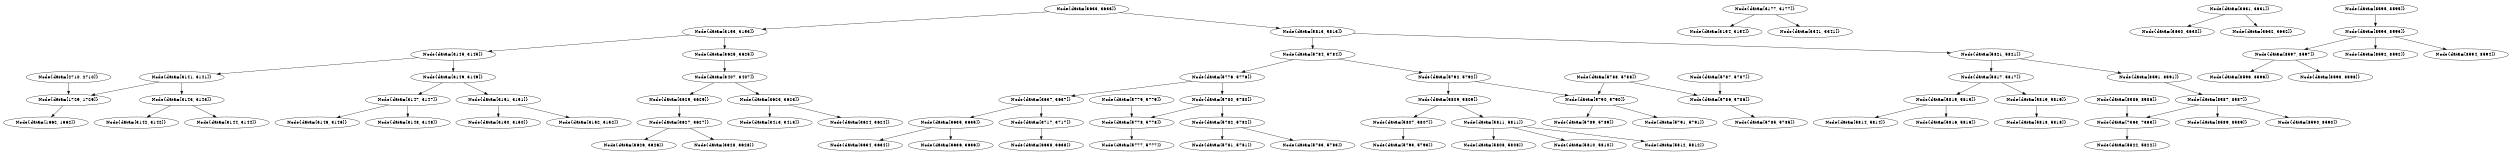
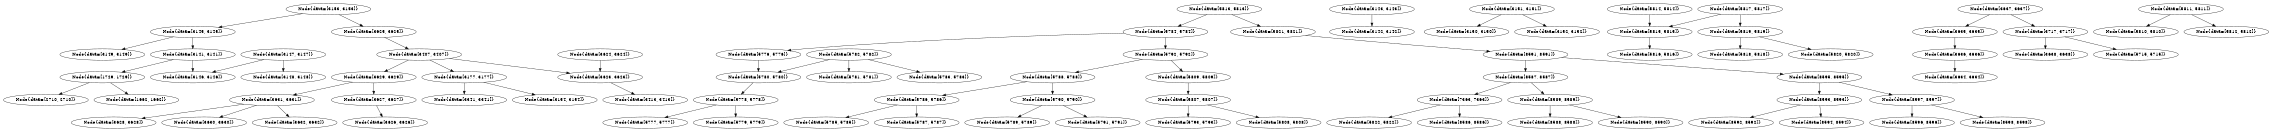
node "Node{data=[3633, 3633]}": removed
edge "Node{data=[8593, 8593]}" -> "Node{data=[8597, 8597]}": now "Node{data=[8595, 8595]}" -> "Node{data=[8597, 8597]}"
node "Node{data=[5820, 5820]}": added
node "Node{data=[5715, 5715]}": added
edge "Node{data=[5821, 5821]}" -> "Node{data=[5817, 5817]}": removed
edge "Node{data=[3407, 3407]}" -> "Node{data=[3177, 3177]}": added
edge "Node{data=[8591, 8591]}" -> "Node{data=[8595, 8595]}": added
edge "Node{data=[2710, 2710]}" -> "Node{data=[1729, 1729]}": reversed
edge "Node{data=[3141, 3141]}" -> "Node{data=[3143, 3143]}": now "Node{data=[3141, 3141]}" -> "Node{data=[3146, 3146]}"
edge "Node{data=[5787, 5787]}" -> "Node{data=[5786, 5786]}": reversed
edge "Node{data=[3629, 3629]}" -> "Node{data=[3631, 3631]}": added
edge "Node{data=[3149, 3149]}" -> "Node{data=[3147, 3147]}": removed
edge "Node{data=[3149, 3149]}" -> "Node{data=[3151, 3151]}": removed
edge "Node{data=[5776, 5776]}" -> "Node{data=[3637, 3637]}": removed
edge "Node{data=[5792, 5792]}" -> "Node{data=[5790, 5790]}": now "Node{data=[5792, 5792]}" -> "Node{data=[5788, 5788]}"
edge "Node{data=[5779, 5779]}" -> "Node{data=[5778, 5778]}": reversed
edge "Node{data=[5780, 5780]}" -> "Node{data=[5782, 5782]}": reversed
edge "Node{data=[8586, 8586]}" -> "Node{data=[7363, 7363]}": reversed
edge "Node{data=[3623, 3623]}" -> "Node{data=[3624, 3624]}": reversed
edge "Node{data=[5809, 5809]}" -> "Node{data=[5811, 5811]}": removed
edge "Node{data=[5815, 5815]}" -> "Node{data=[5814, 5814]}": reversed
edge "Node{data=[8587, 8587]}" -> "Node{data=[8590, 8590]}": now "Node{data=[8589, 8589]}" -> "Node{data=[8590, 8590]}"
node "Node{data=[3144, 3144]}": removed
node "Node{data=[8588, 8588]}": added
edge "Node{data=[5811, 5811]}" -> "Node{data=[5808, 5808]}": now "Node{data=[5807, 5807]}" -> "Node{data=[5808, 5808]}"
edge "Node{data=[3627, 3627]}" -> "Node{data=[3628, 3628]}": now "Node{data=[3631, 3631]}" -> "Node{data=[3628, 3628]}"
edge "Node{data=[3635, 3635]}" -> "Node{data=[3634, 3634]}": now "Node{data=[3636, 3636]}" -> "Node{data=[3634, 3634]}"
